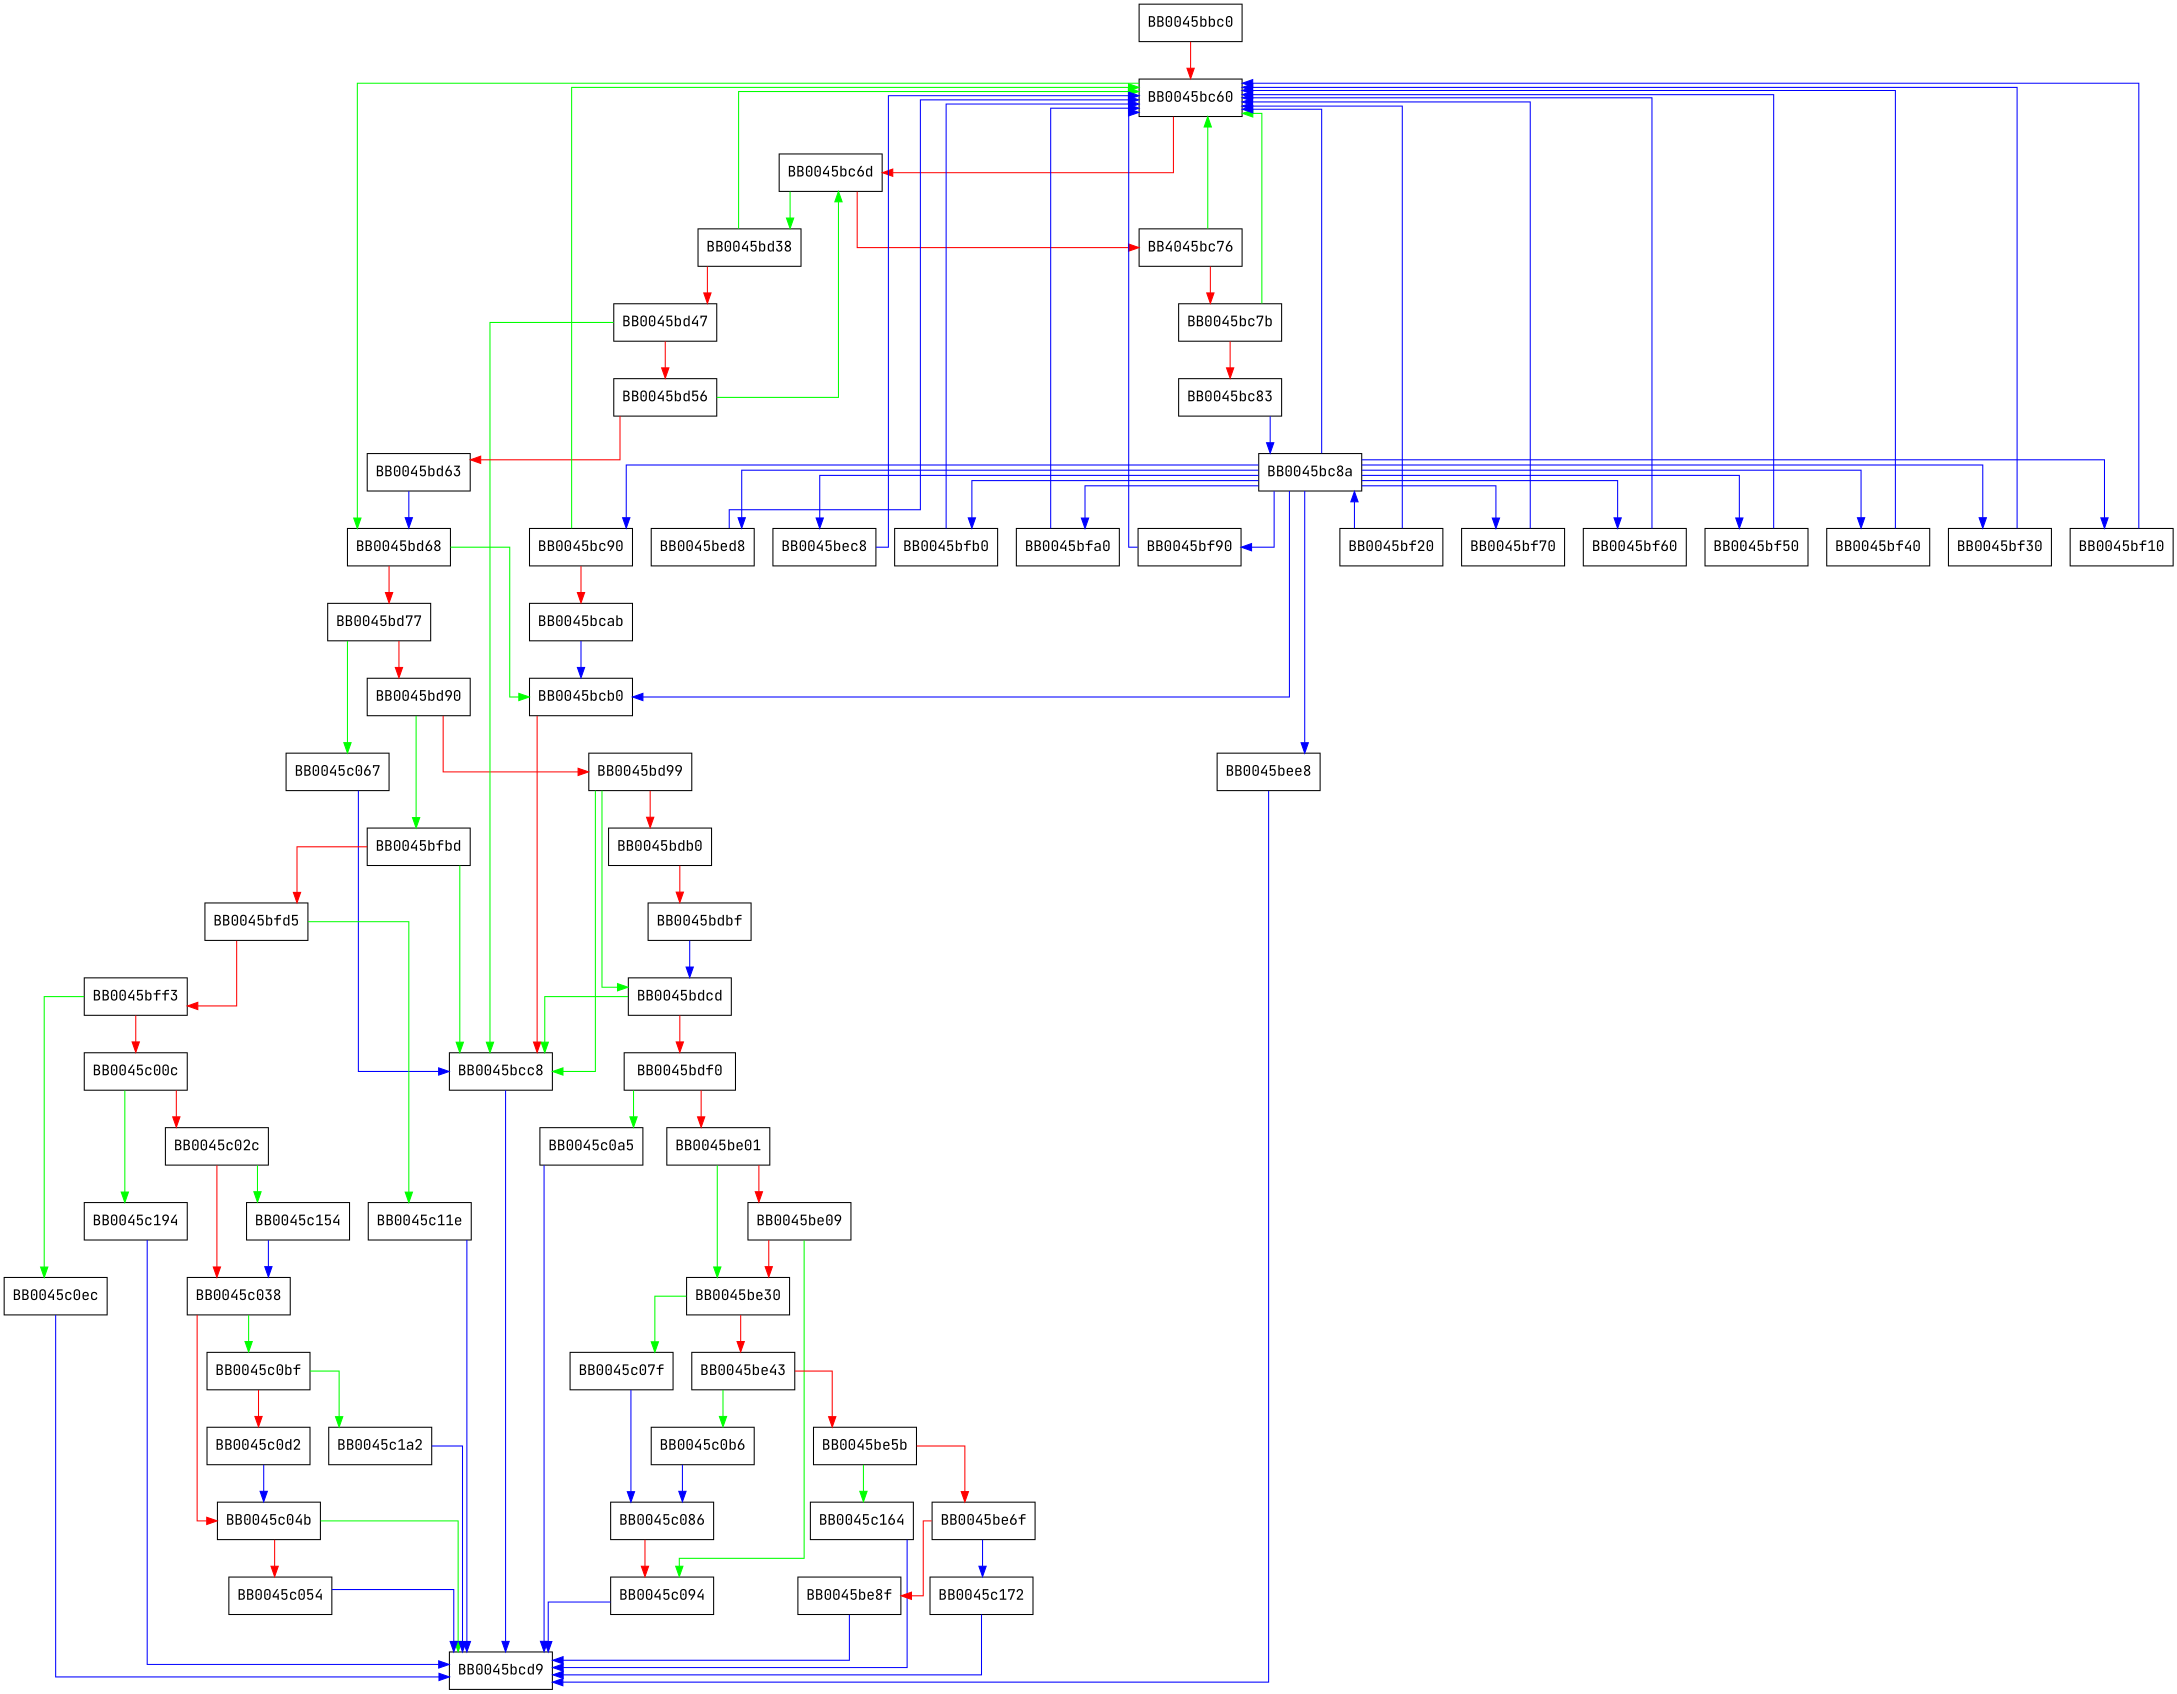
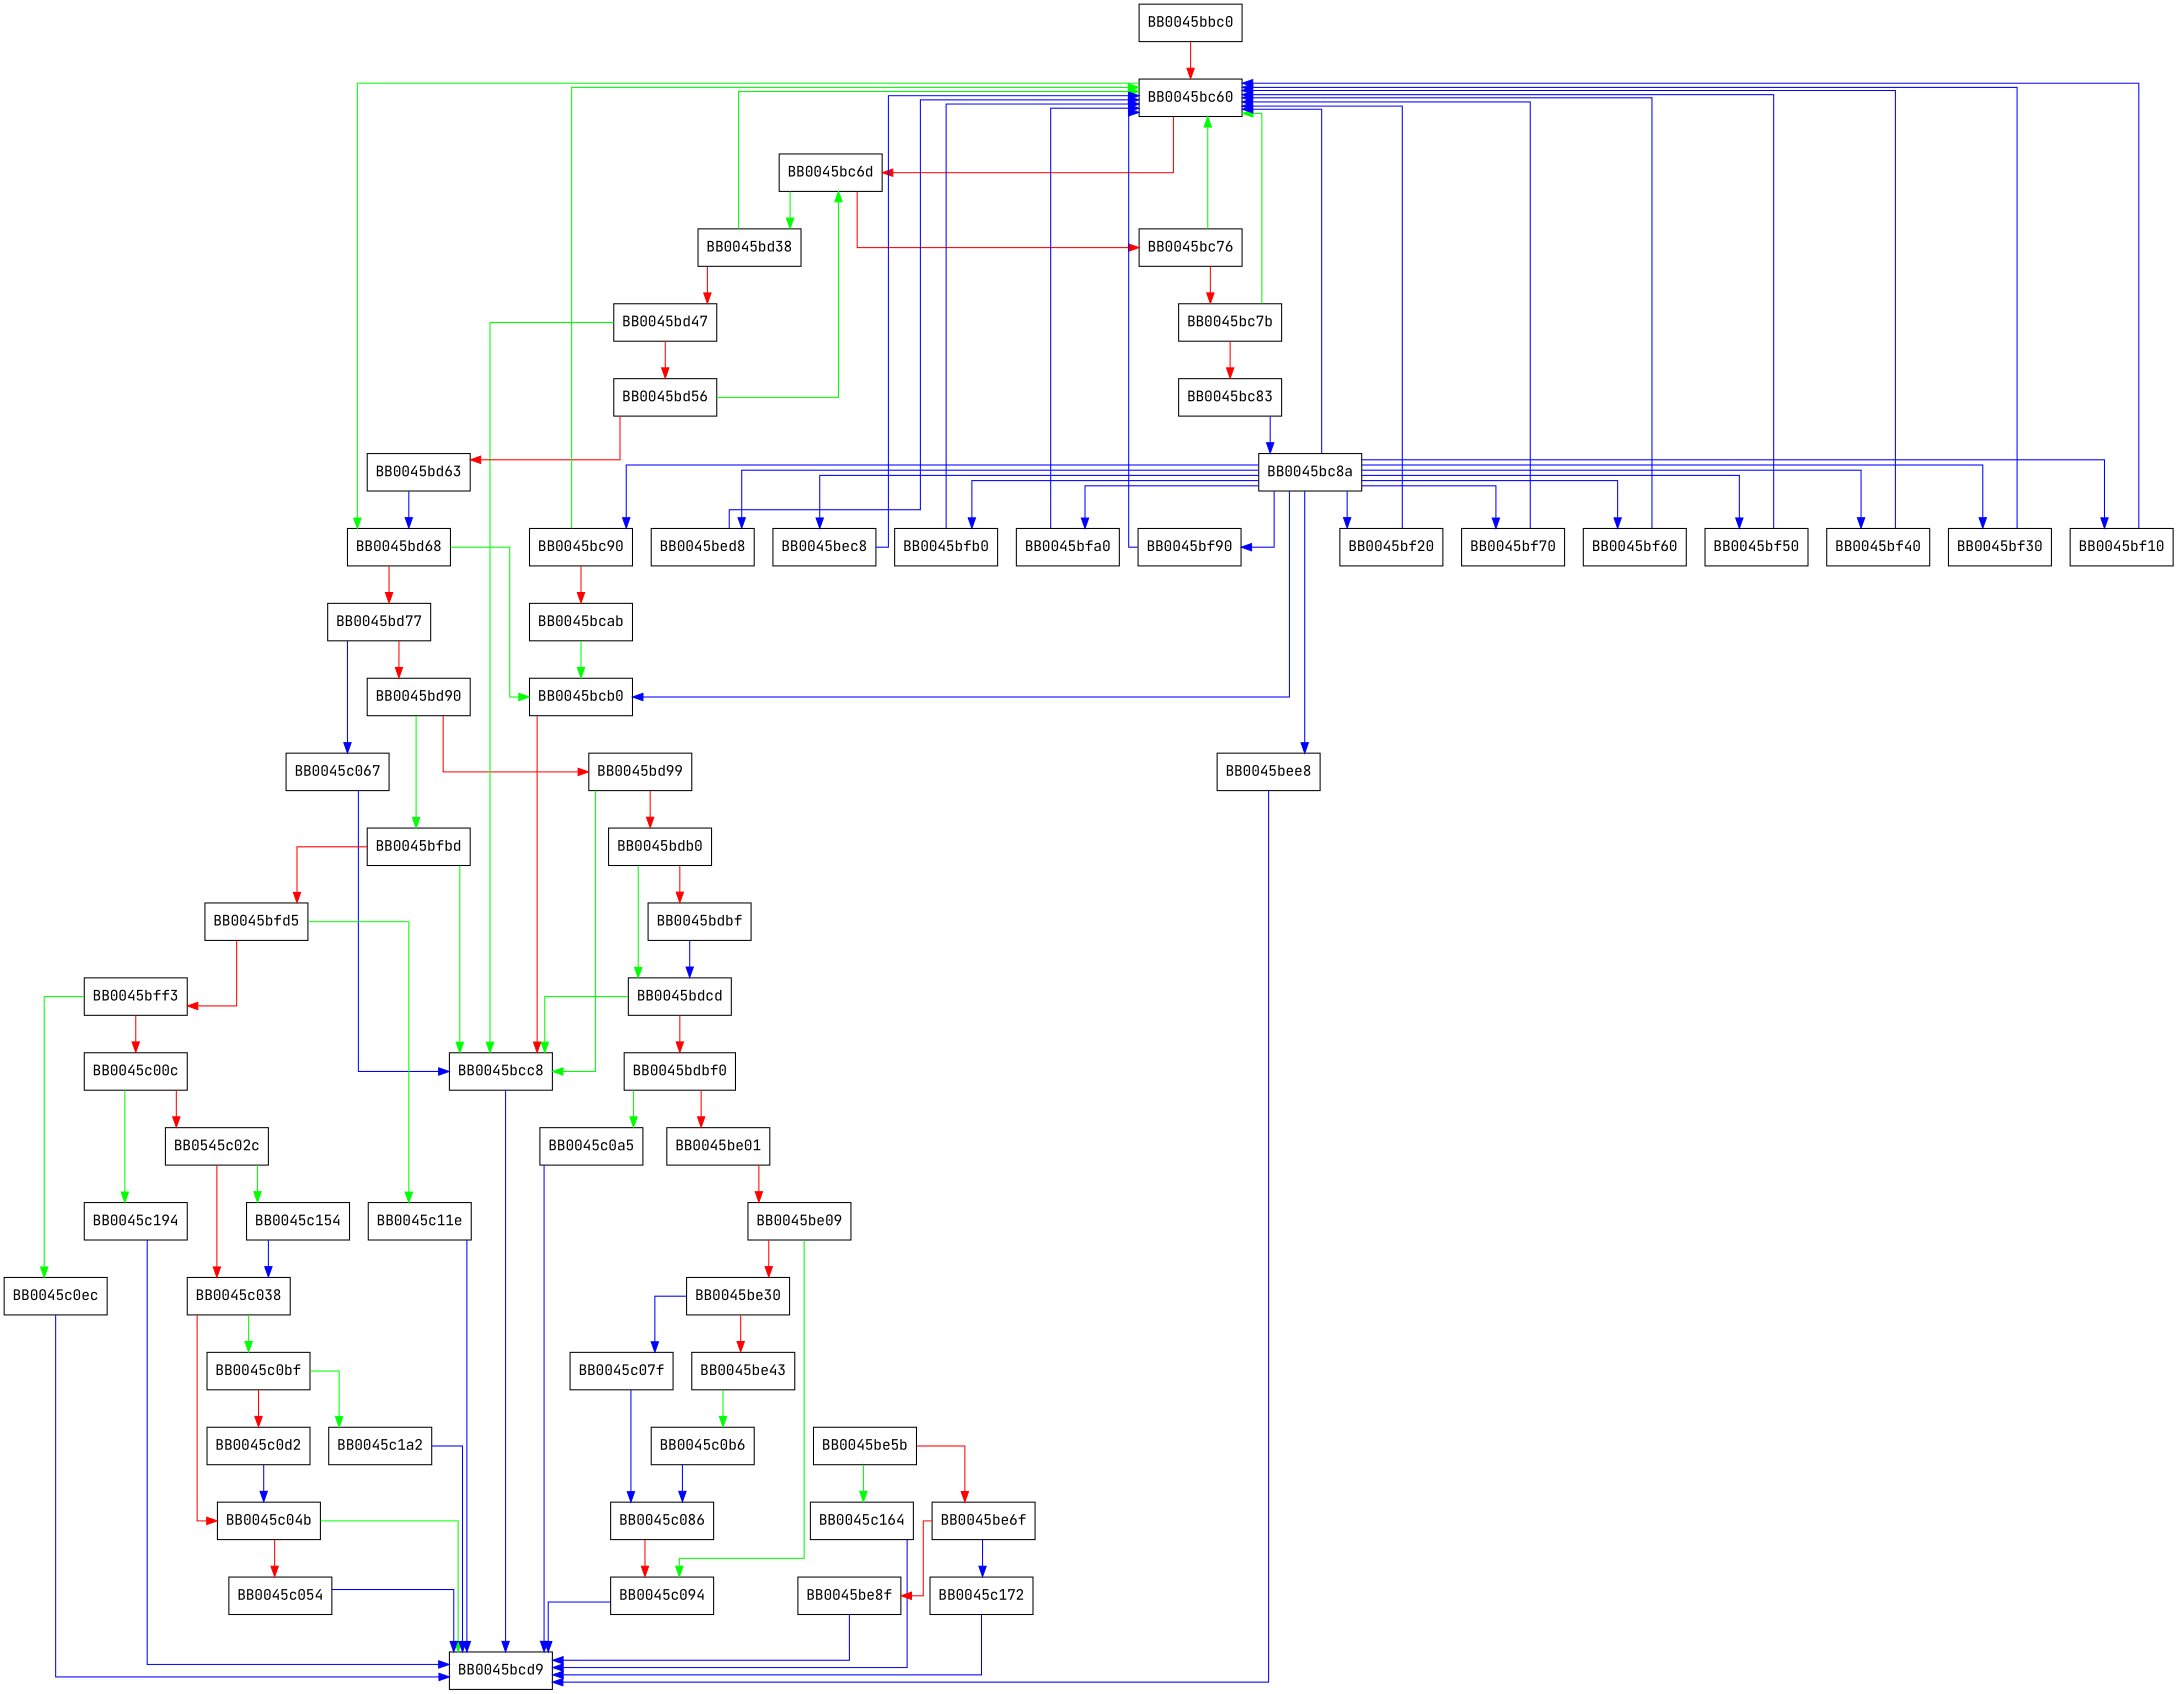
node "BB4045bc76": label "BB4045bc76" -> "BB0045bc76"
edge "BB0045bf20" -> "BB0045bc8a": reversed
edge "BB0045bcab" -> "BB0045bcb0": color blue -> green
edge "BB0045bd77" -> "BB0045c067": color green -> blue
edge "BB0045bd99" -> "BB0045bdcd": now "BB0045bdb0" -> "BB0045bdcd"
node "BB0045bdf0": label "BB0045bdf0" -> "BB0045bdbf0"
node "BB0045c02c": label "BB0045c02c" -> "BB0545c02c"
edge "BB0045be01" -> "BB0045be30": removed
edge "BB0045be30" -> "BB0045c07f": color green -> blue
edge "BB0045be43" -> "BB0045be5b": removed
